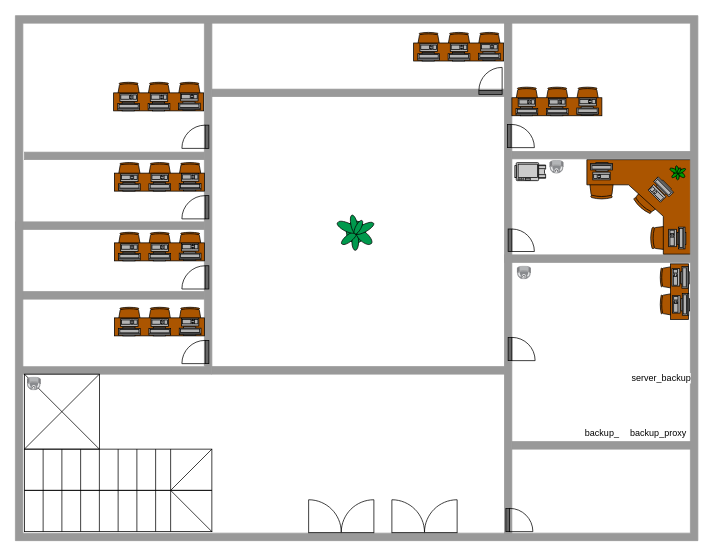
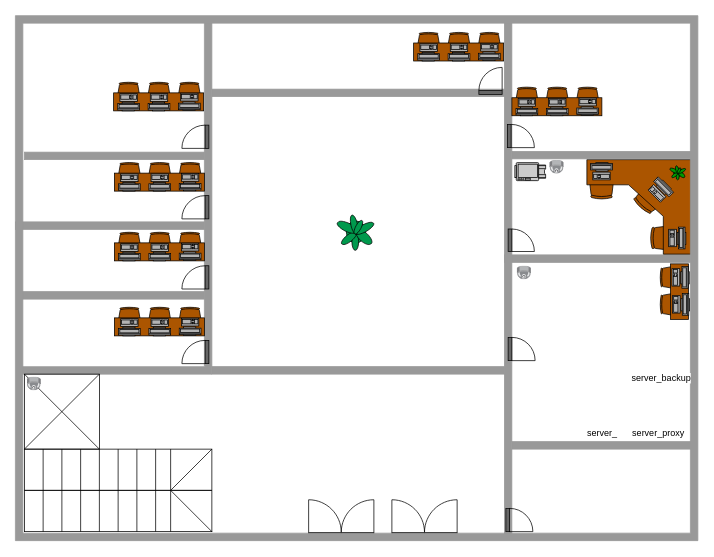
node "backup_": label "backup_" -> "server_"
node "backup_proxy": label "backup_proxy" -> "server_proxy"
